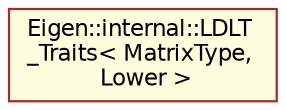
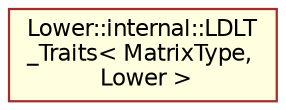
node "Eigen::internal::LDLT _Traits< MatrixType, Lower >": label "Eigen::internal::LDLT _Traits< MatrixType, Lower >" -> "Lower::internal::LDLT _Traits< MatrixType, Lower >"
